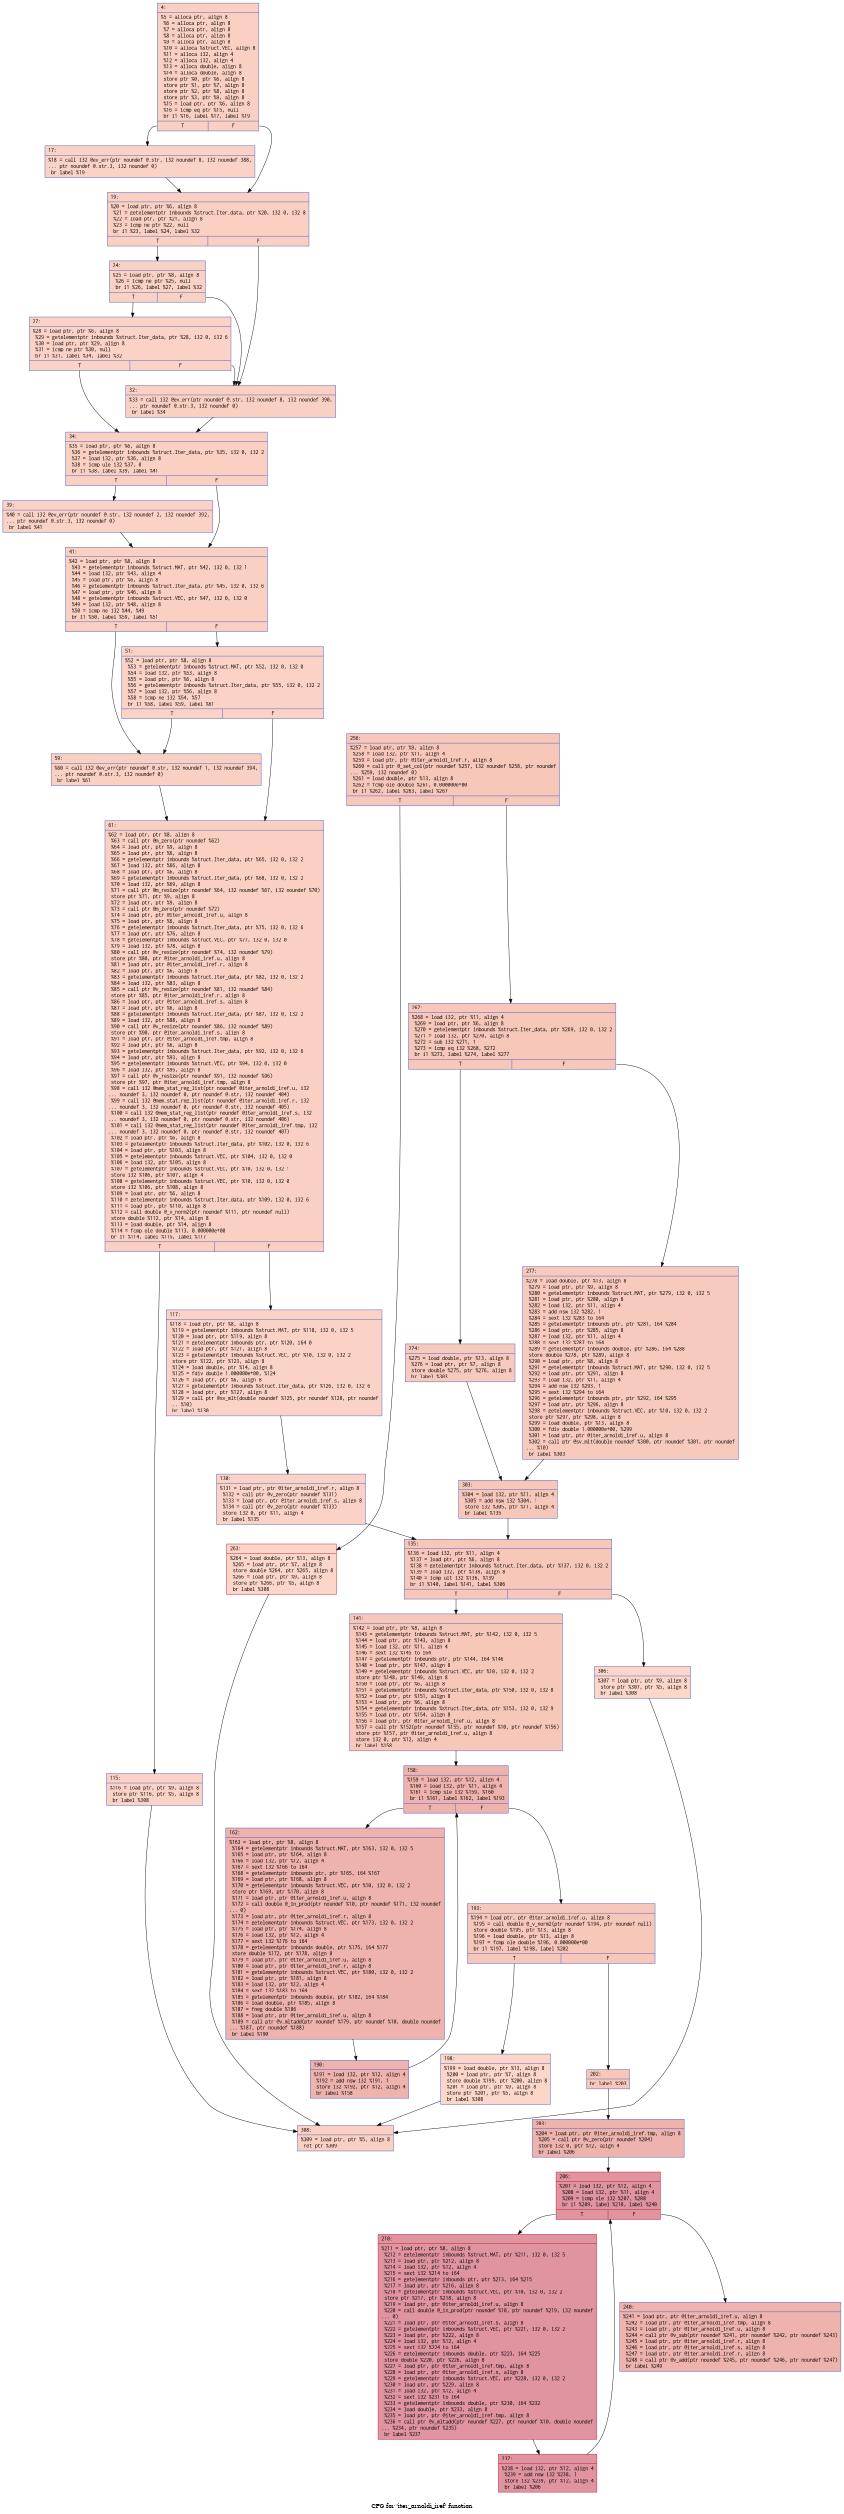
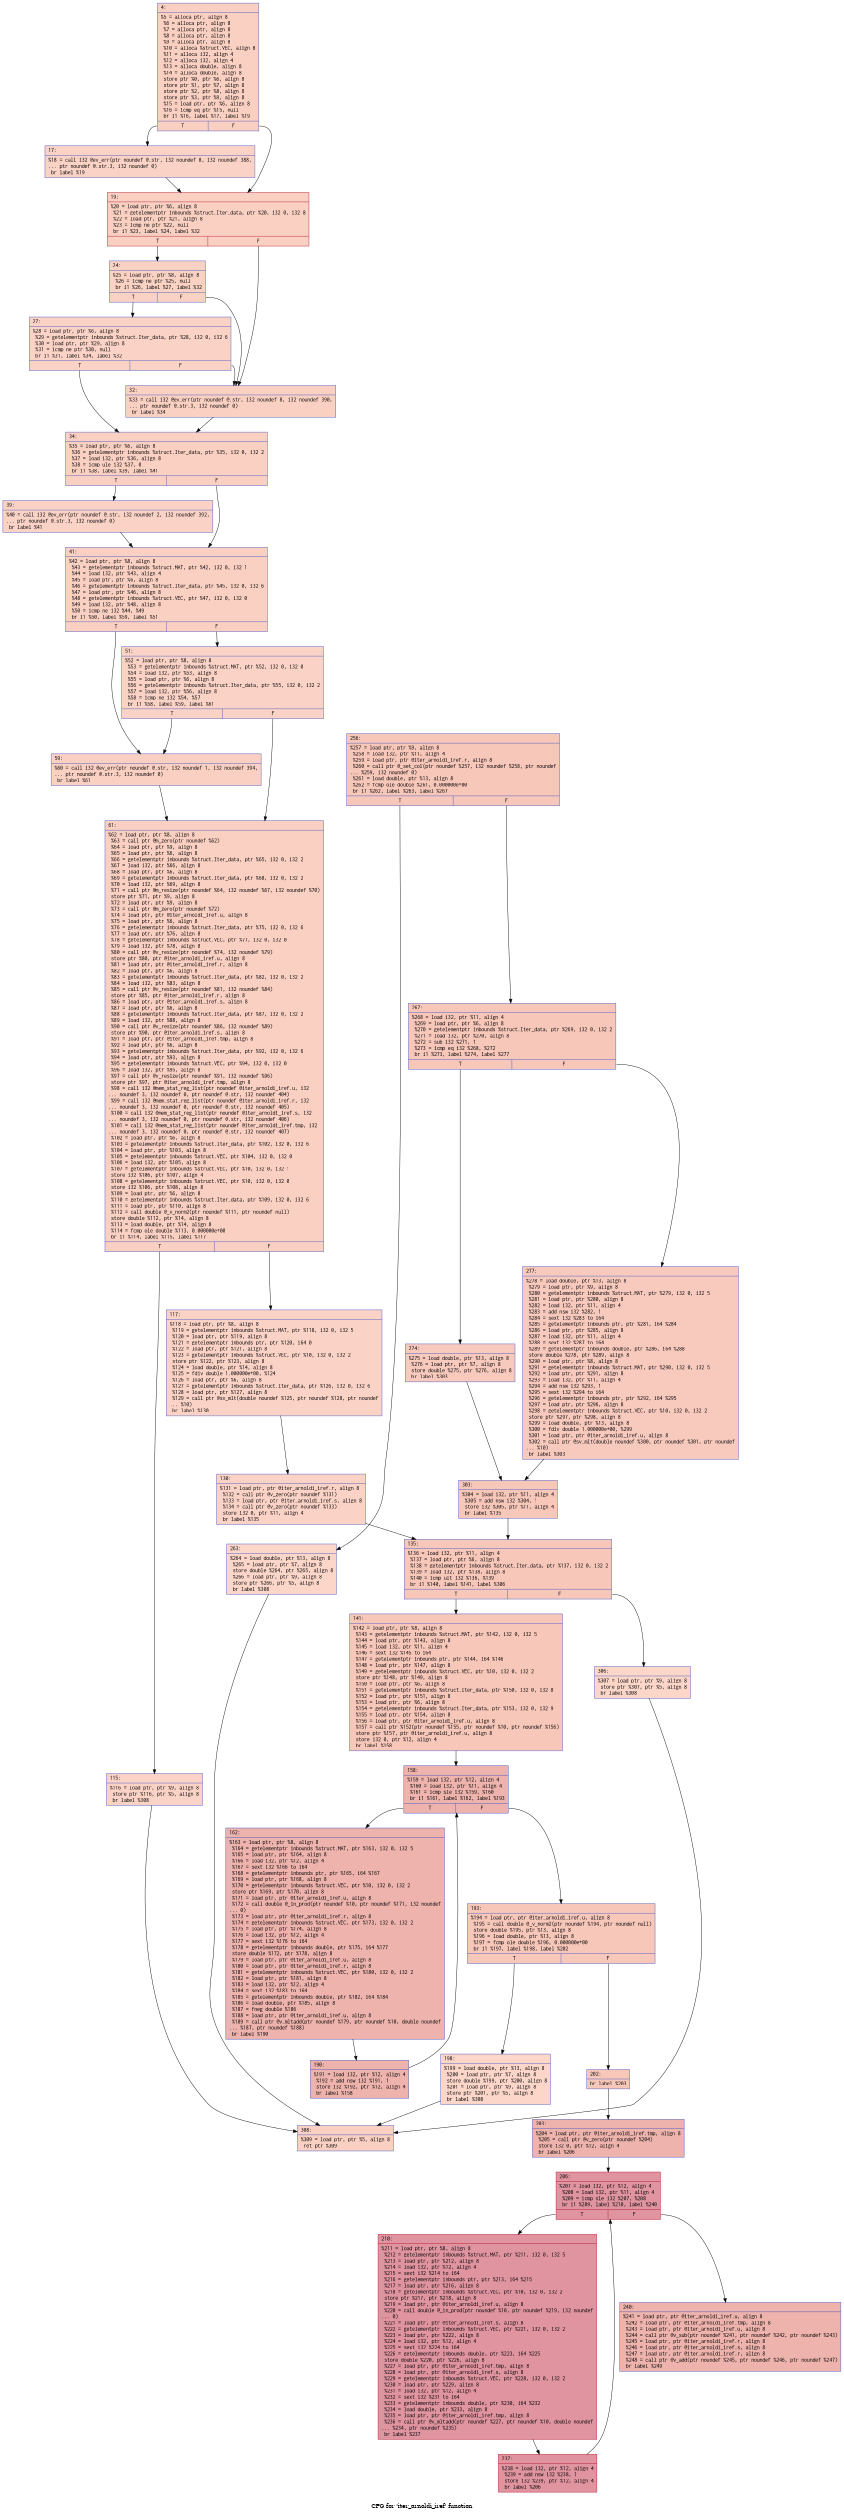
node "19:": color #3d50c3ff -> #b70d28ff
node "263:": color #b70d28ff -> #3d50c3ff
